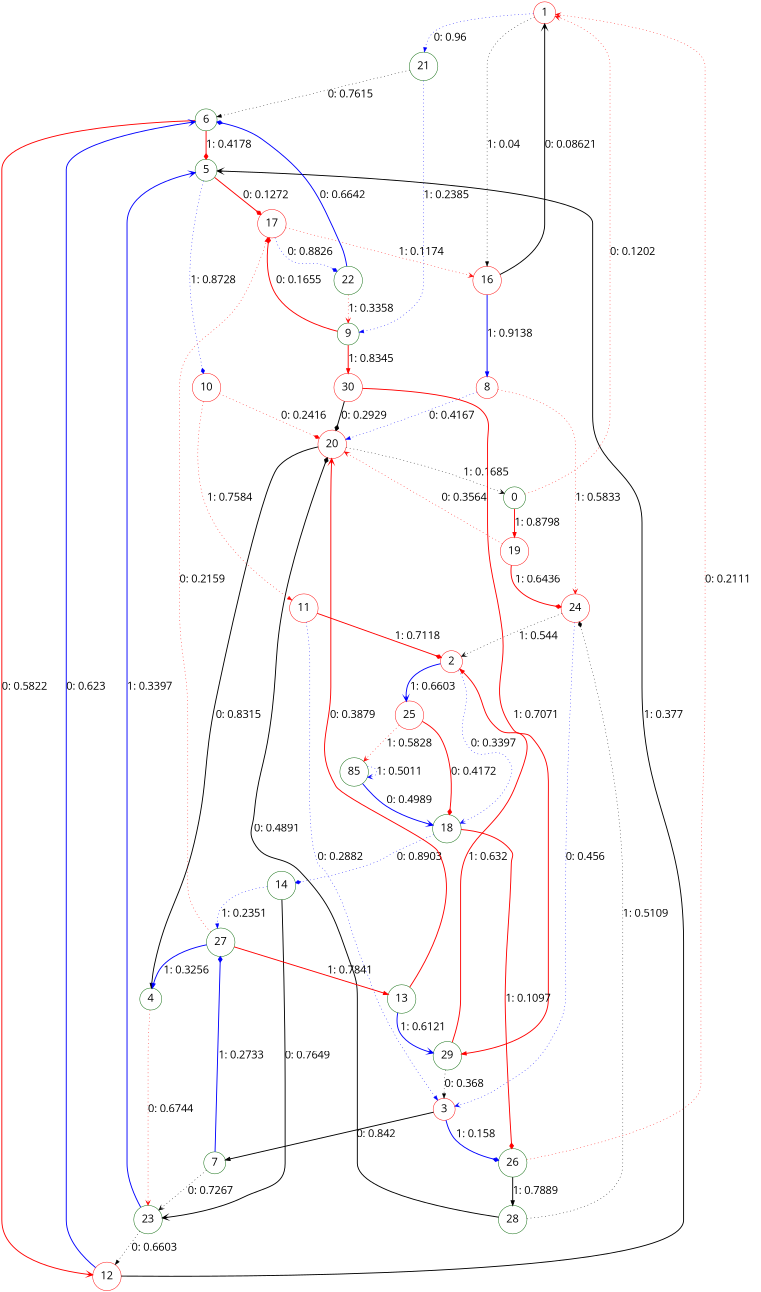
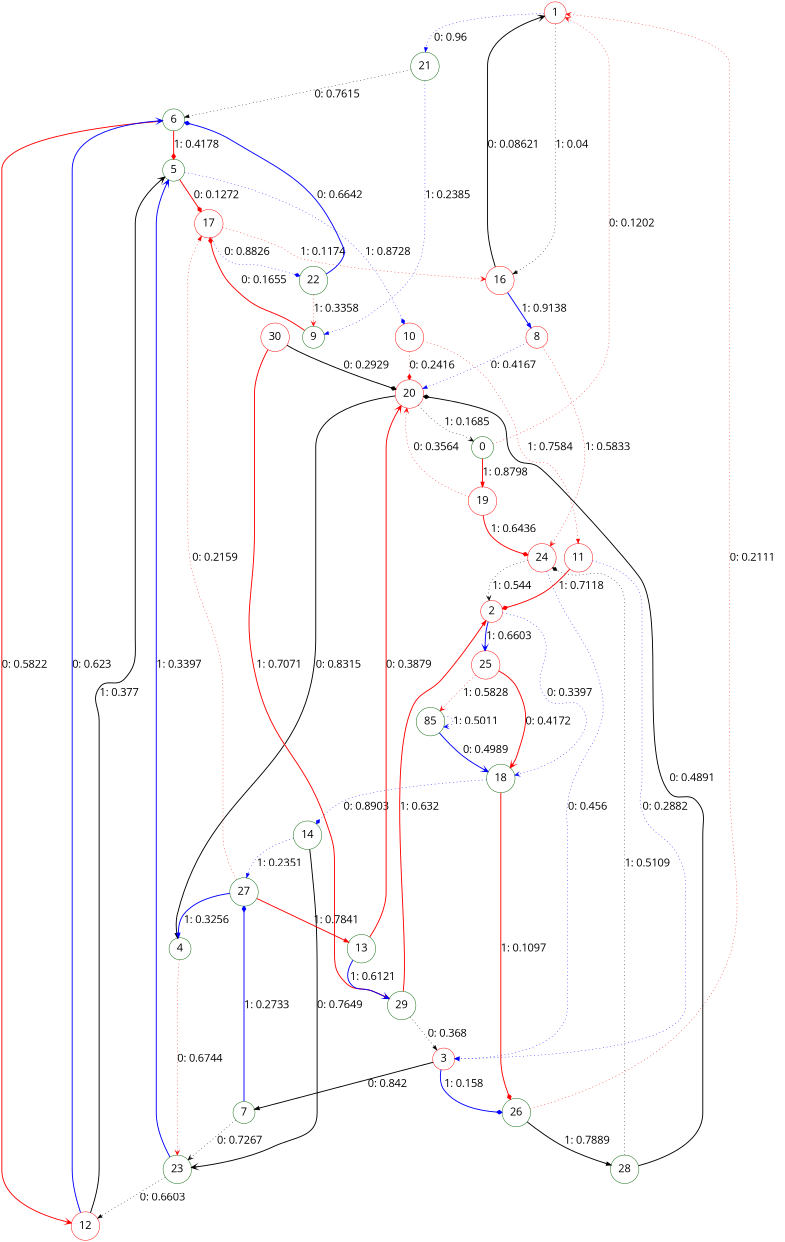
edge "9" -> "30": removed, label "1: 0.8345"
edge "25" -> "18": arrowhead diamond -> vee
